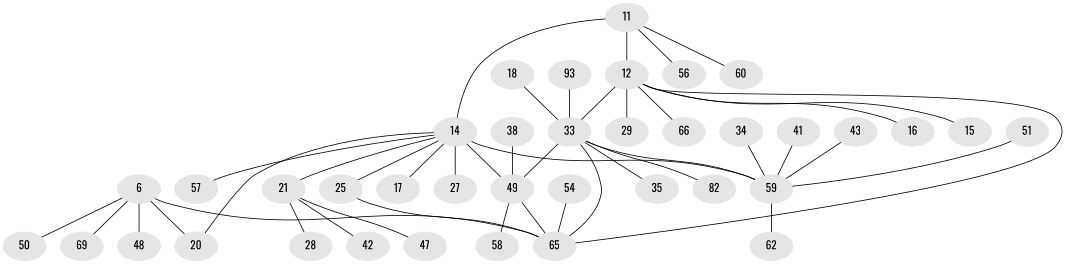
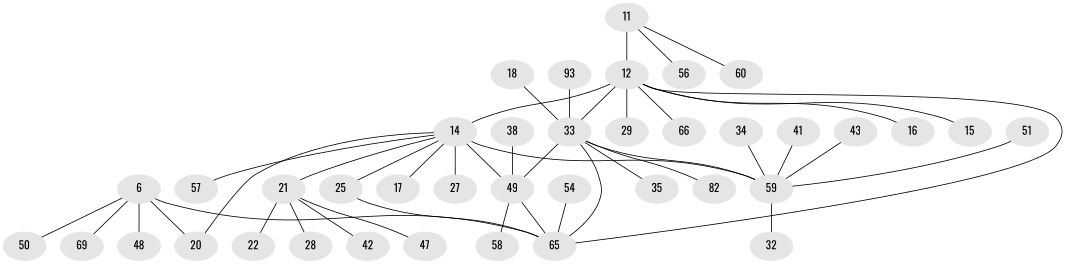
edge "11" -- "14": now "12" -- "14"
node "22": added
node "62": label "62" -> "32"
